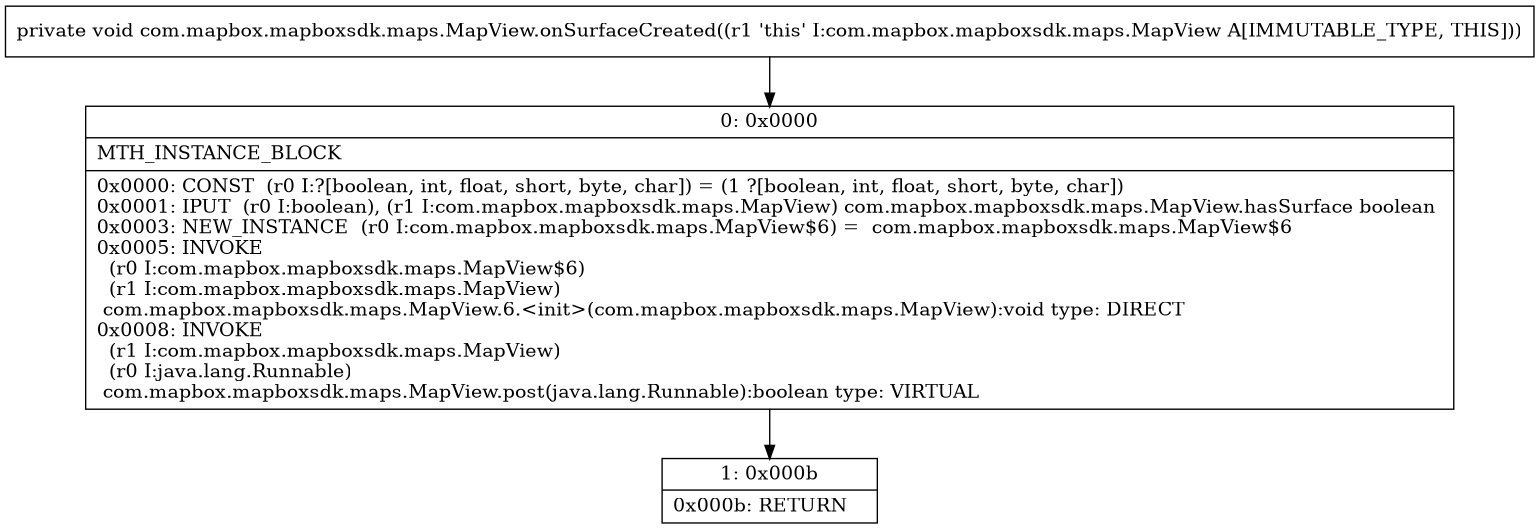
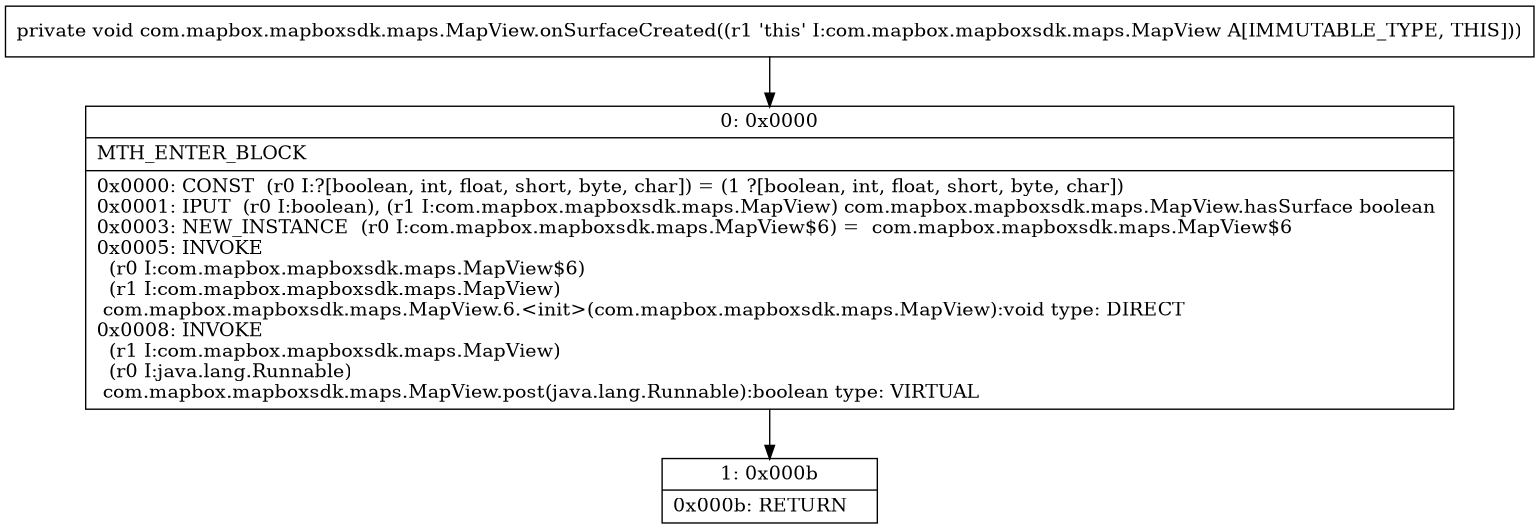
node "0: 0x0000": text "MTH_INSTANCE_BLOCK" -> "MTH_ENTER_BLOCK"
